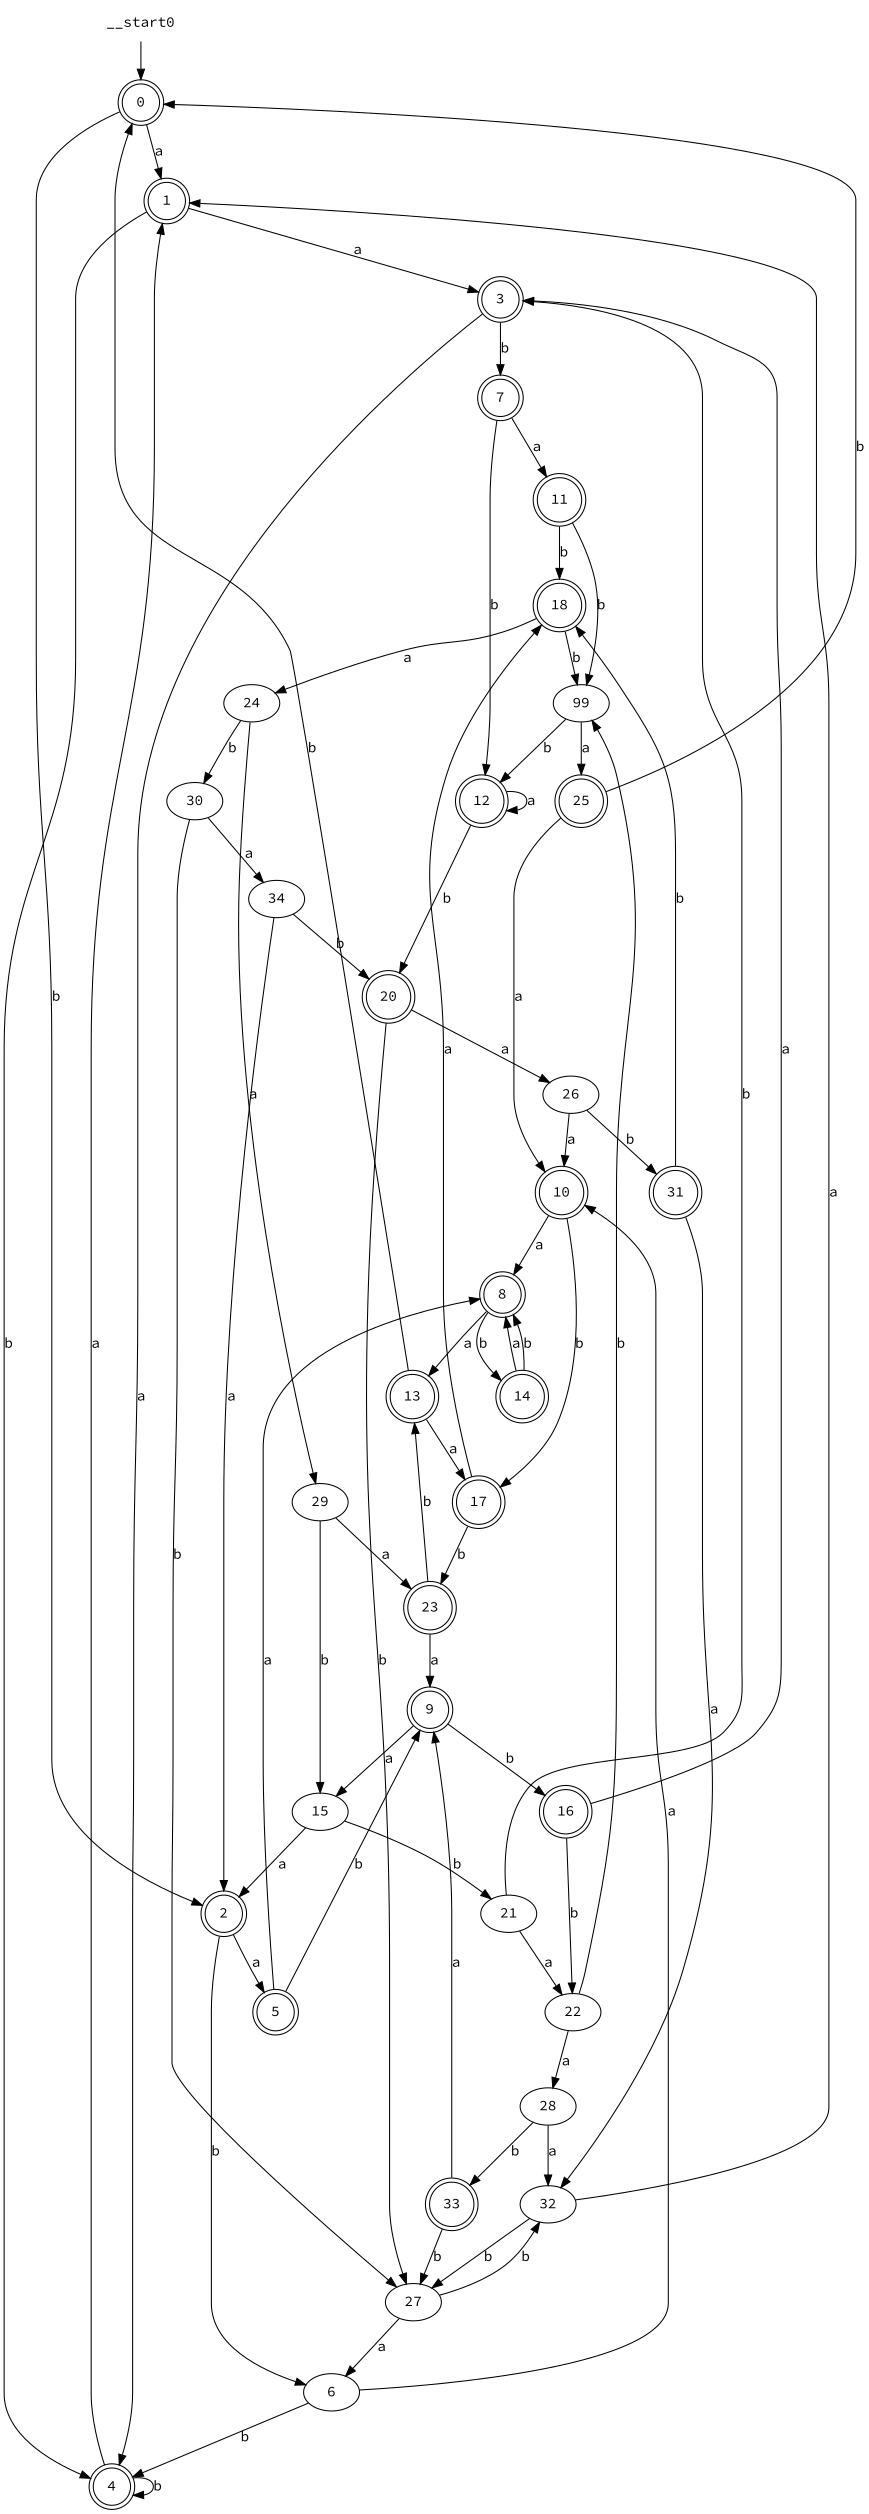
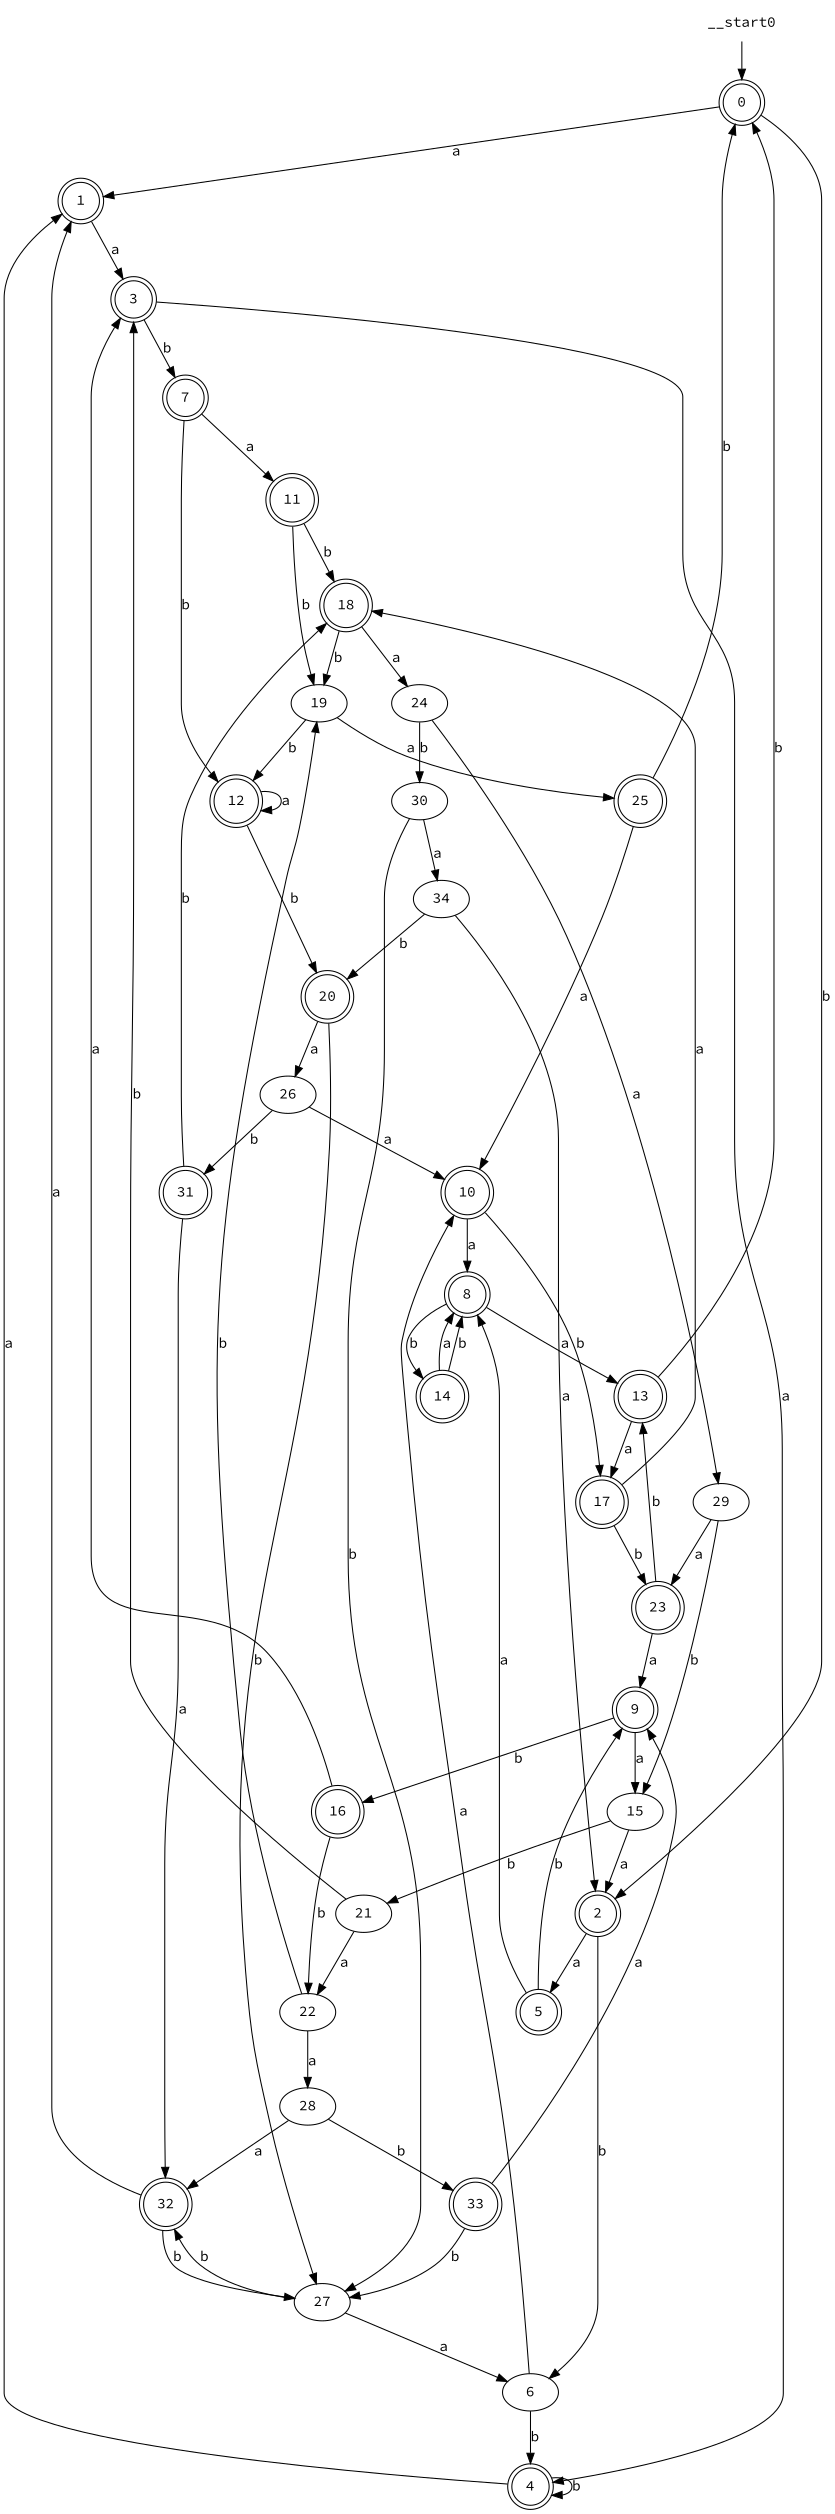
node "99": label "99" -> "19"
edge "1" -> "4": removed, label "b"
node "32": shape ellipse -> doublecircle
